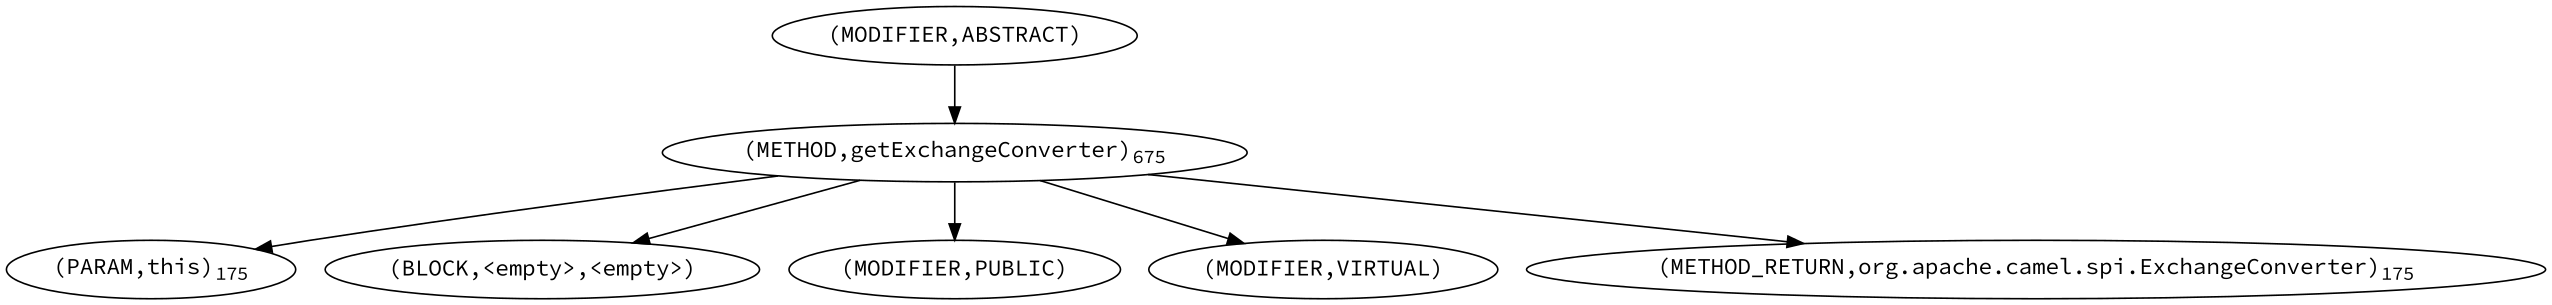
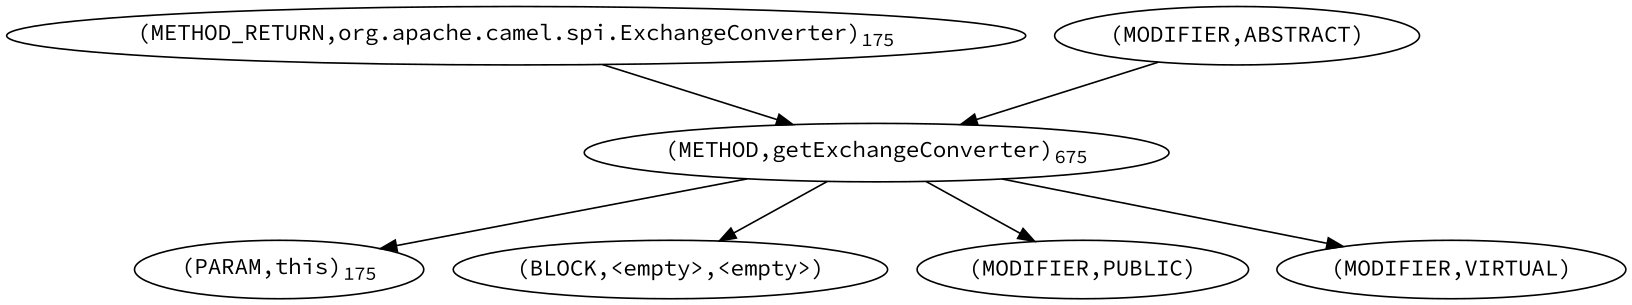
edge "(METHOD,getExchangeConverter)" -> "(METHOD_RETURN,org.apache.camel.spi.ExchangeConverter)": reversed
